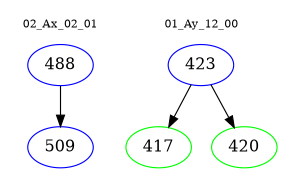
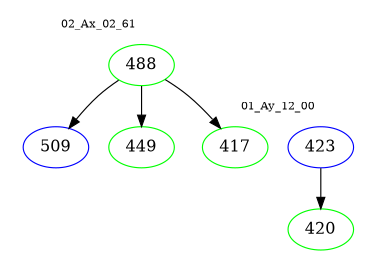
cluster "02_Ax_02_01": label "02_Ax_02_01" -> "02_Ax_02_61"
node "488": color blue -> green
edge "423" -> "417": now "488" -> "417"
node "449": added
